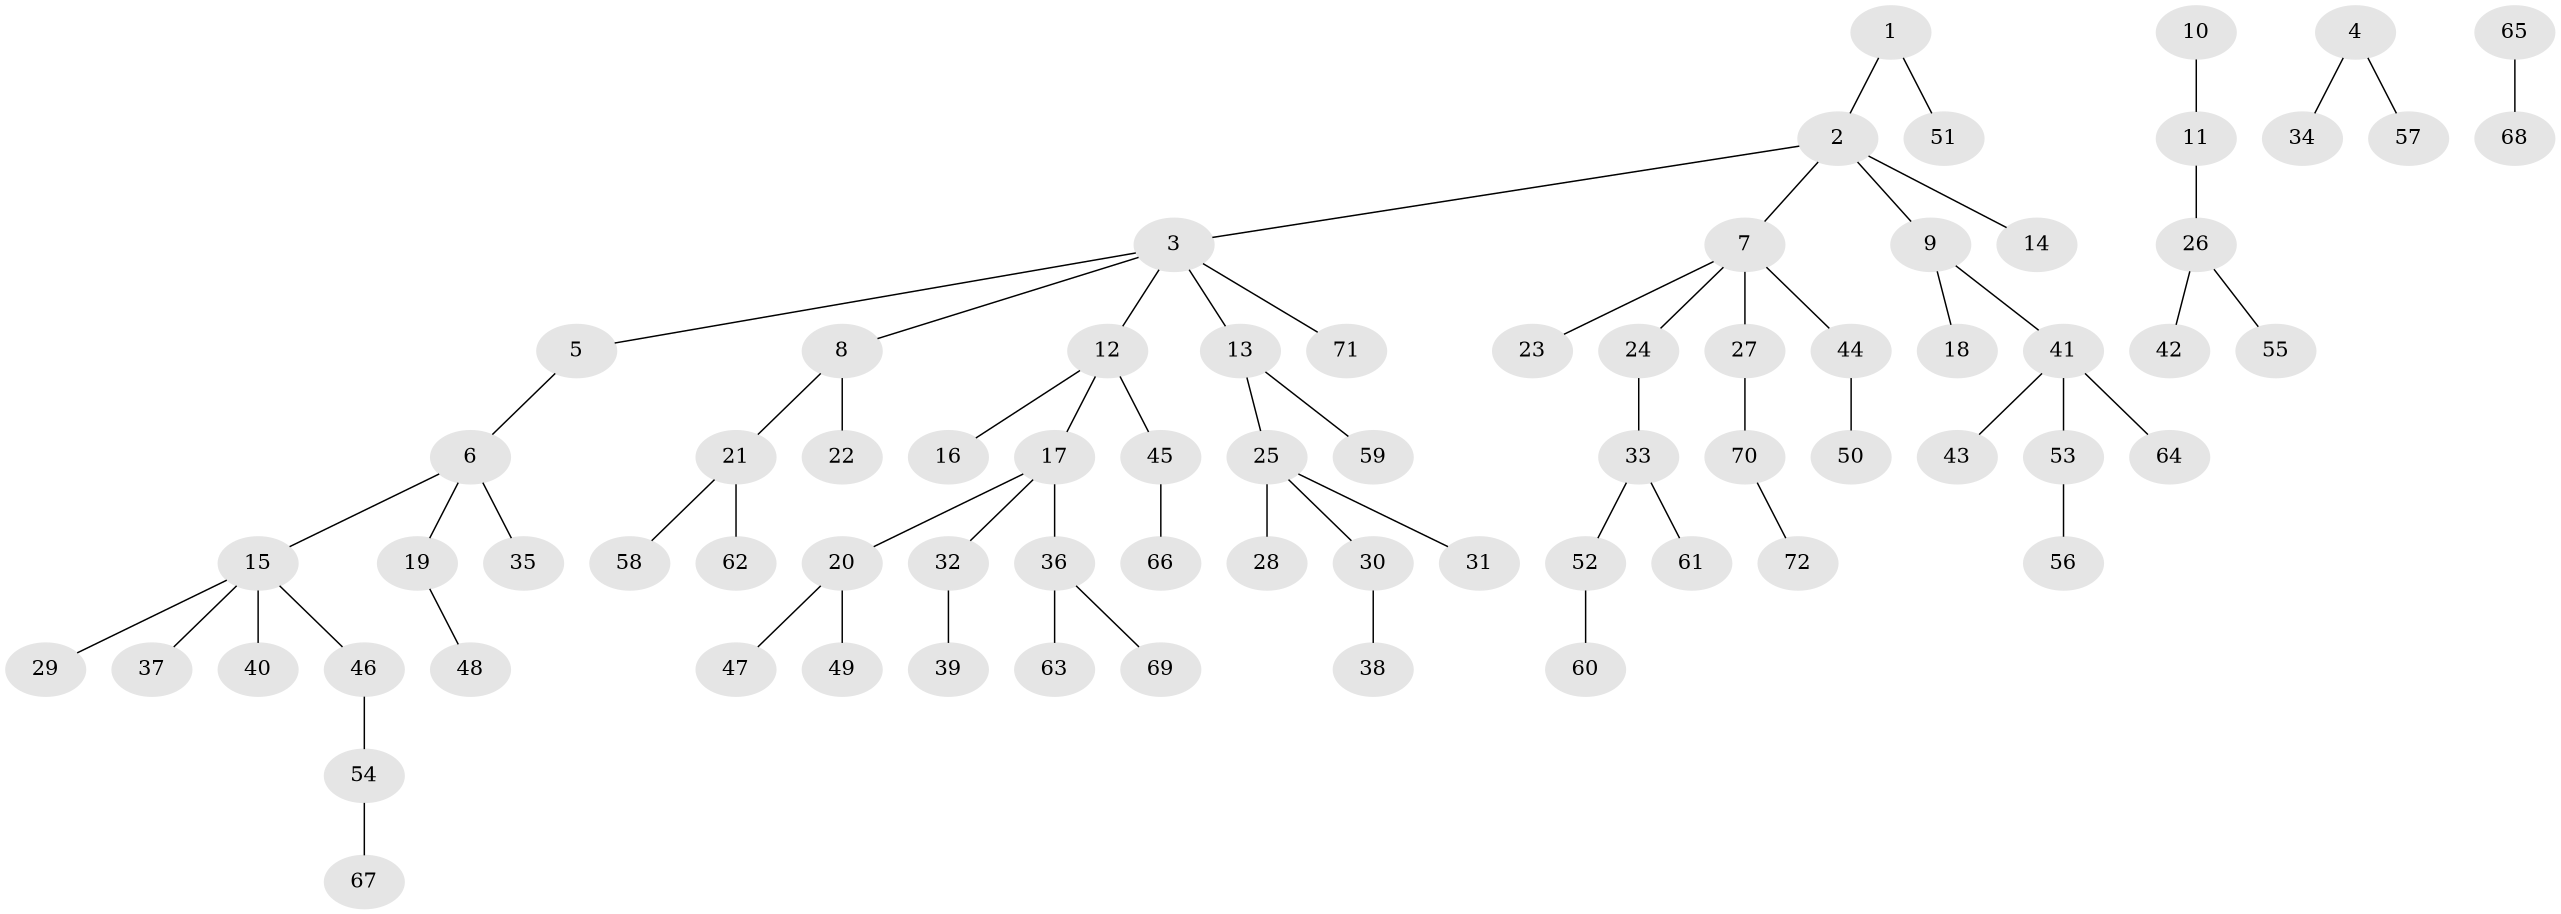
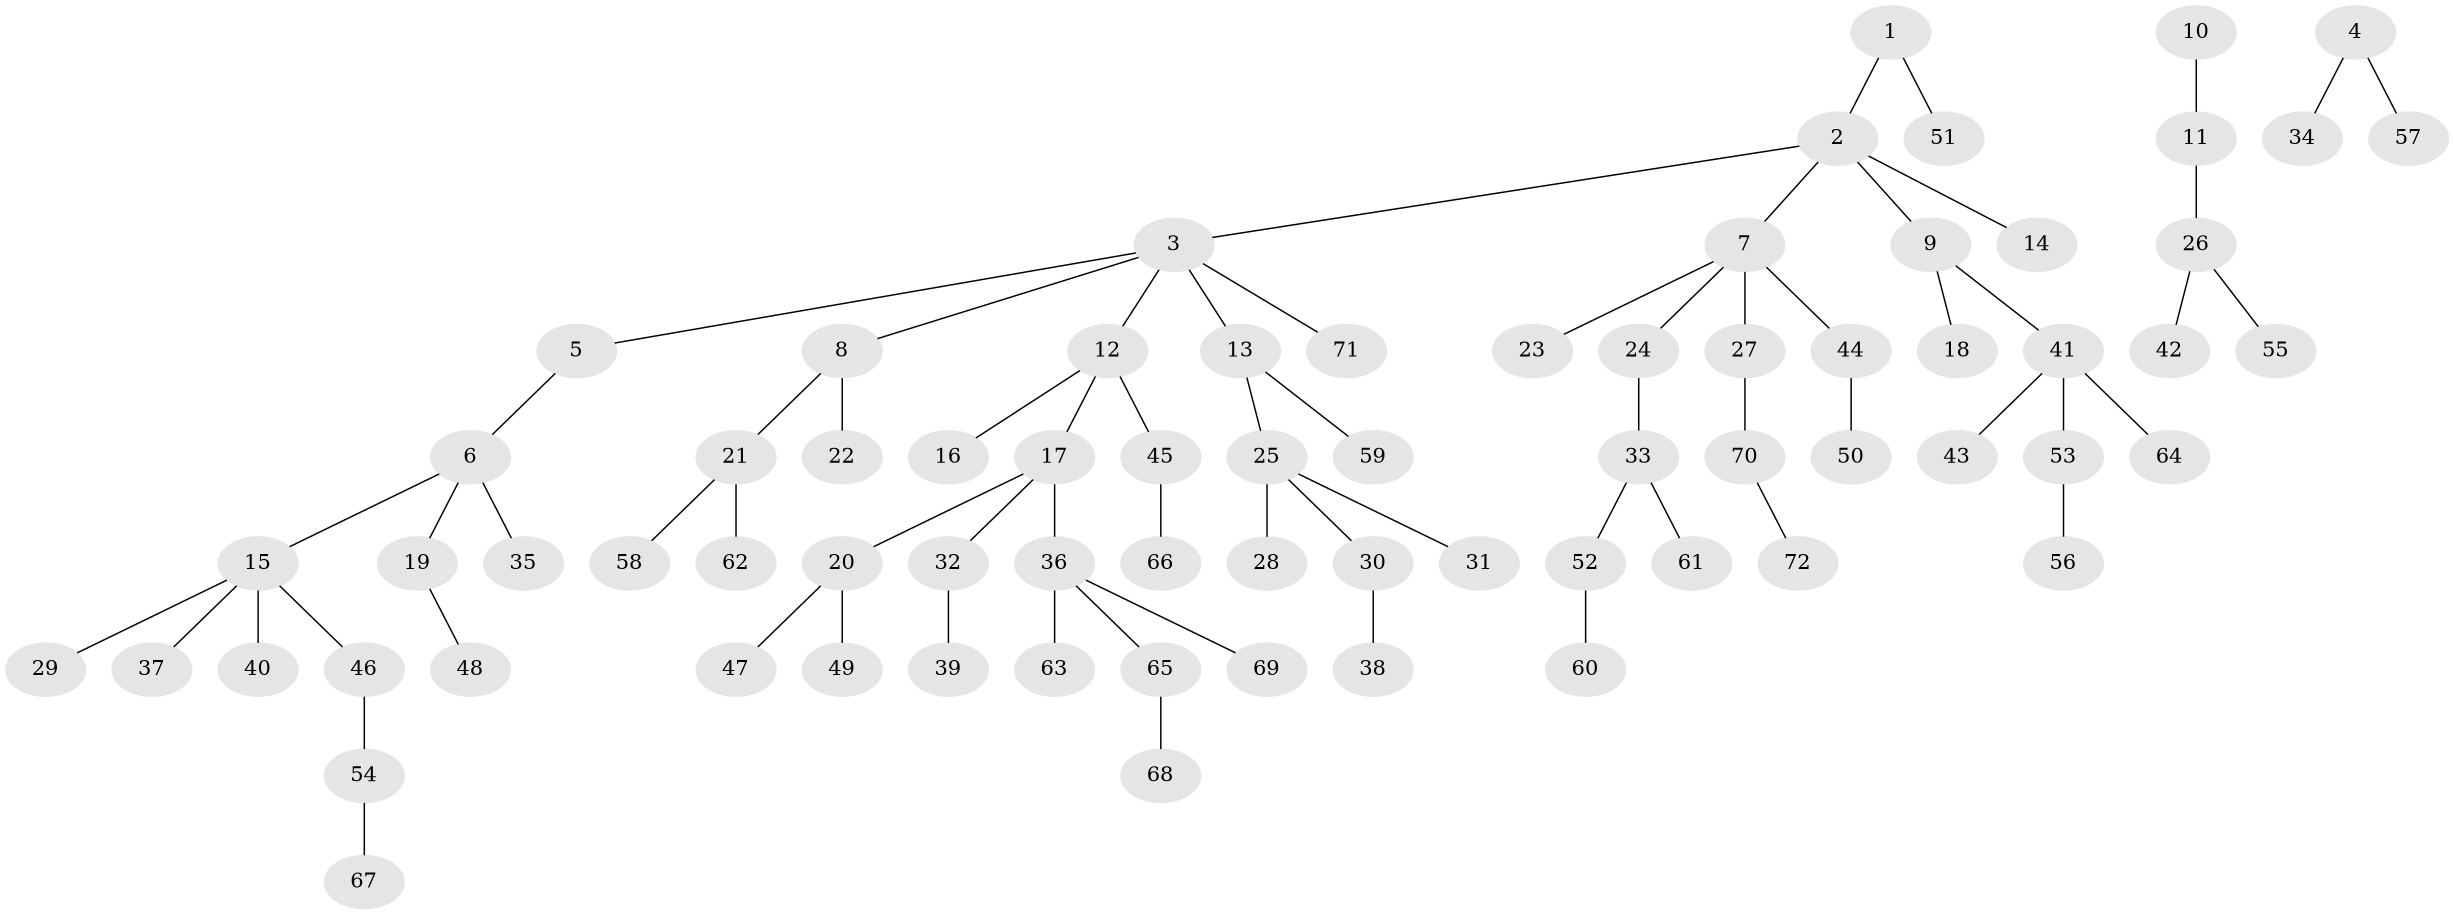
edge "36" -- "65": added
